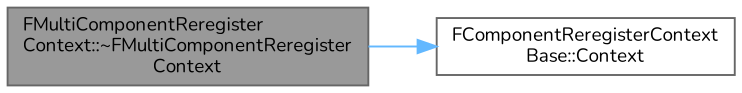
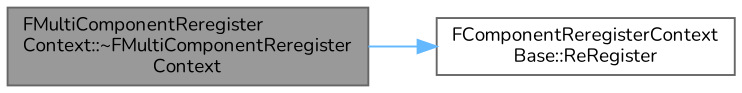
node "FComponentReregisterContext Base::Context": label "FComponentReregisterContext Base::Context" -> "FComponentReregisterContext Base::ReRegister"
